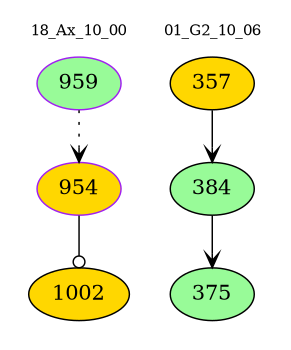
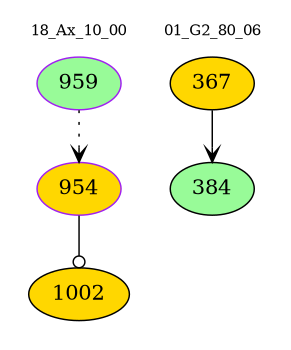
cluster "01_G2_10_06": label "01_G2_10_06" -> "01_G2_80_06"
node "357": label "357" -> "367"
node "375": removed
